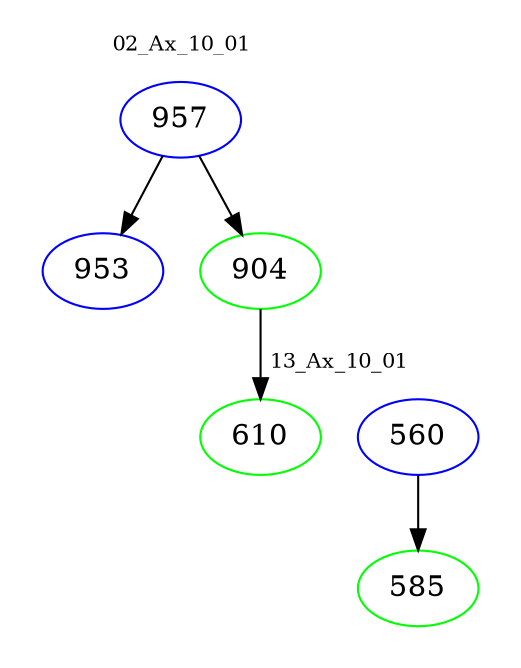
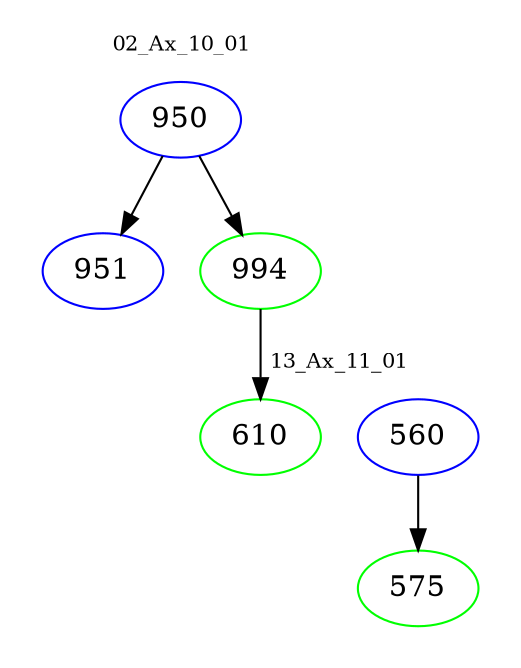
node "957": label "957" -> "950"
node "953": label "953" -> "951"
node "904": label "904" -> "994"
cluster "13_Ax_10_01": label "13_Ax_10_01" -> "13_Ax_11_01"
node "585": label "585" -> "575"
